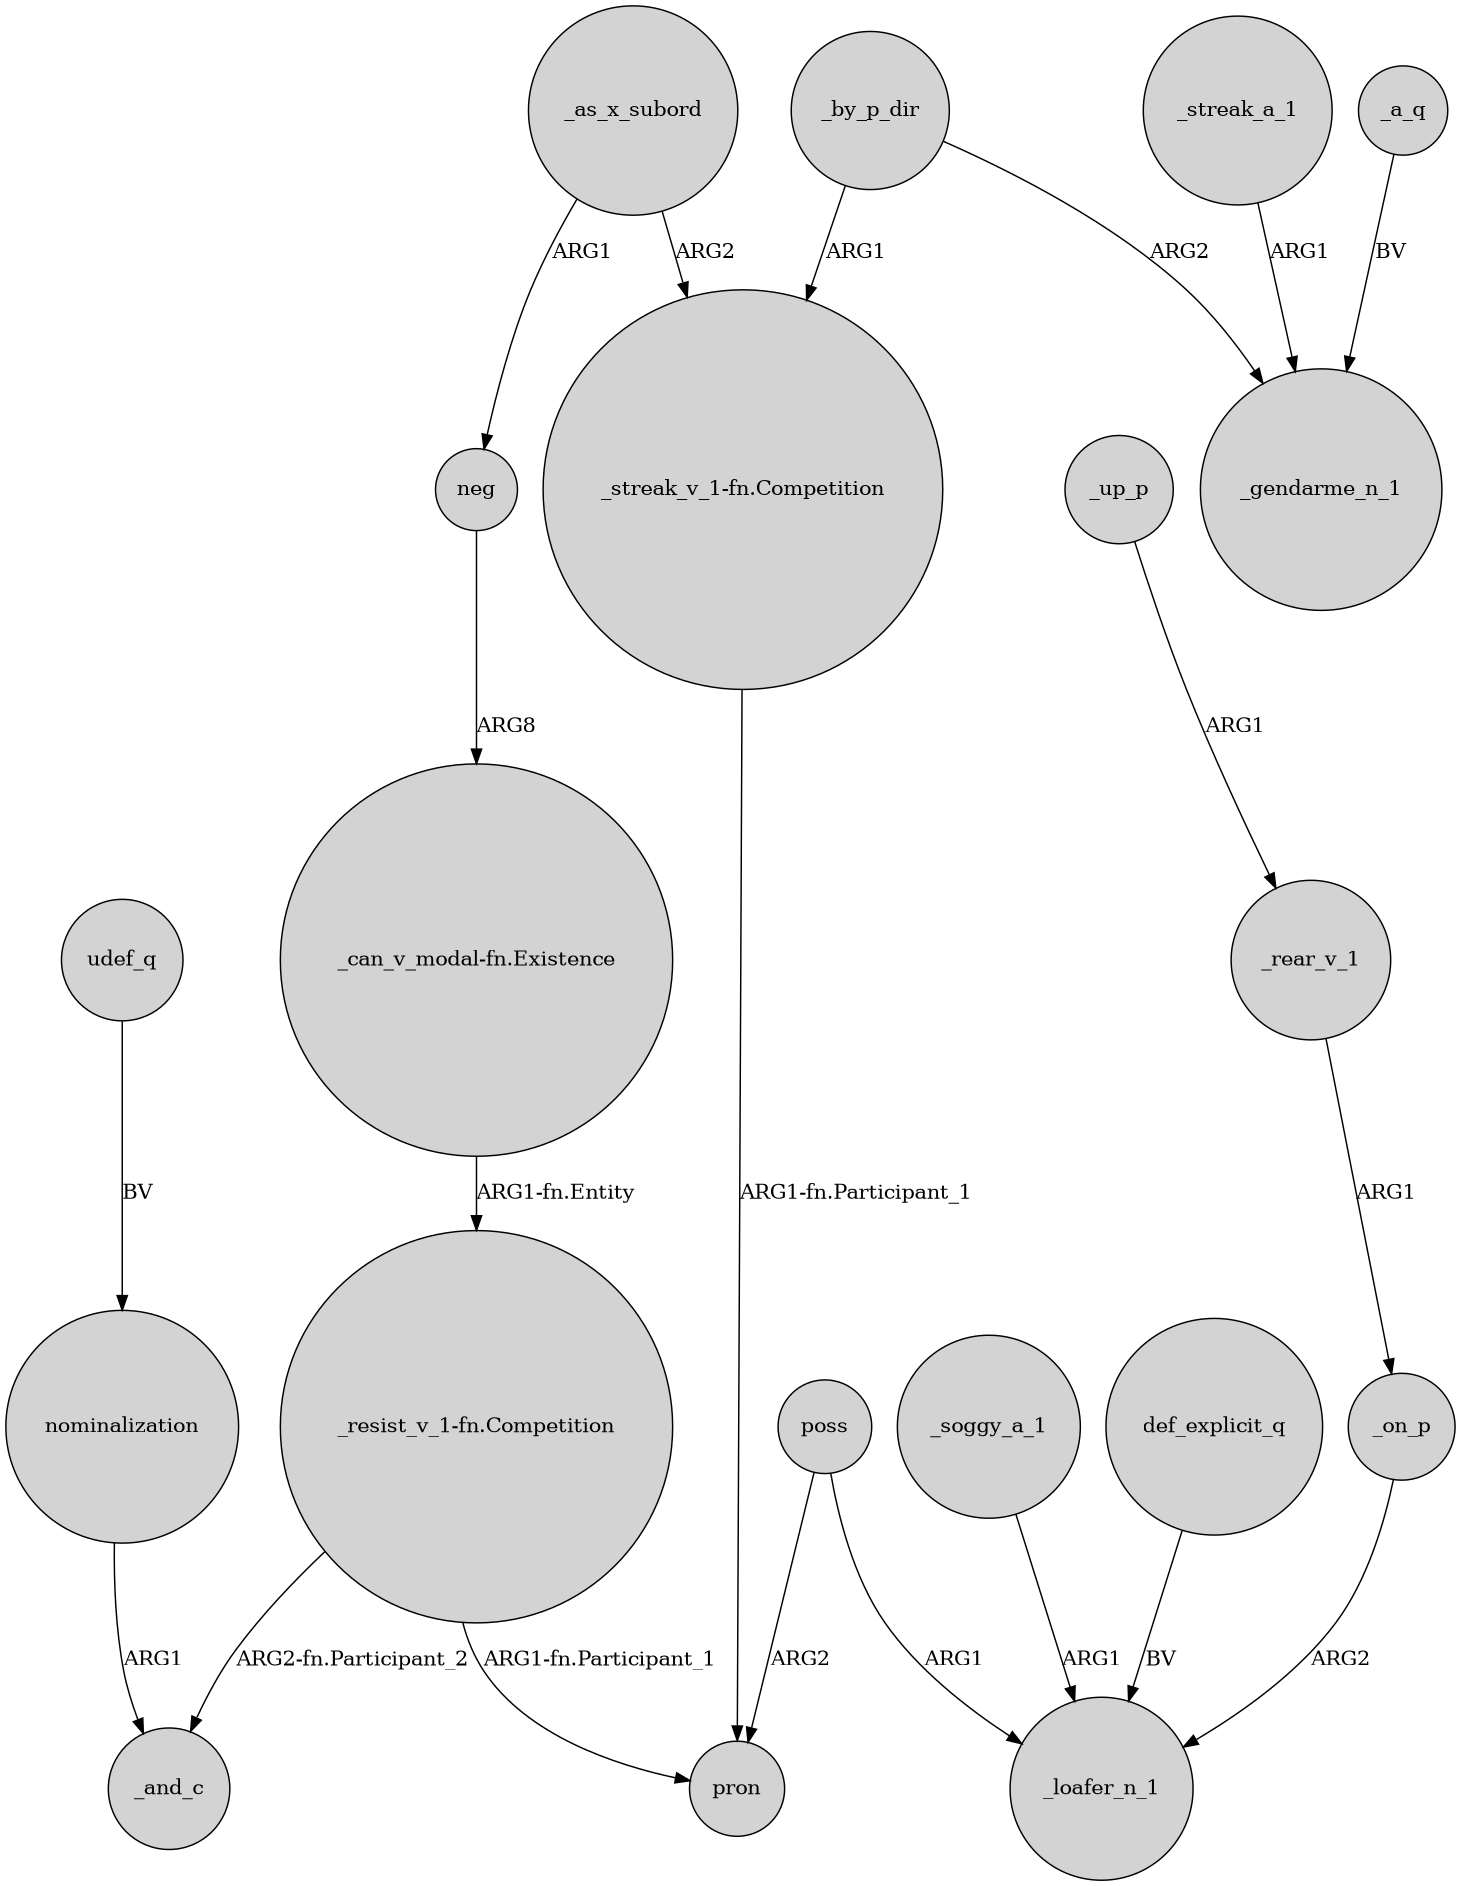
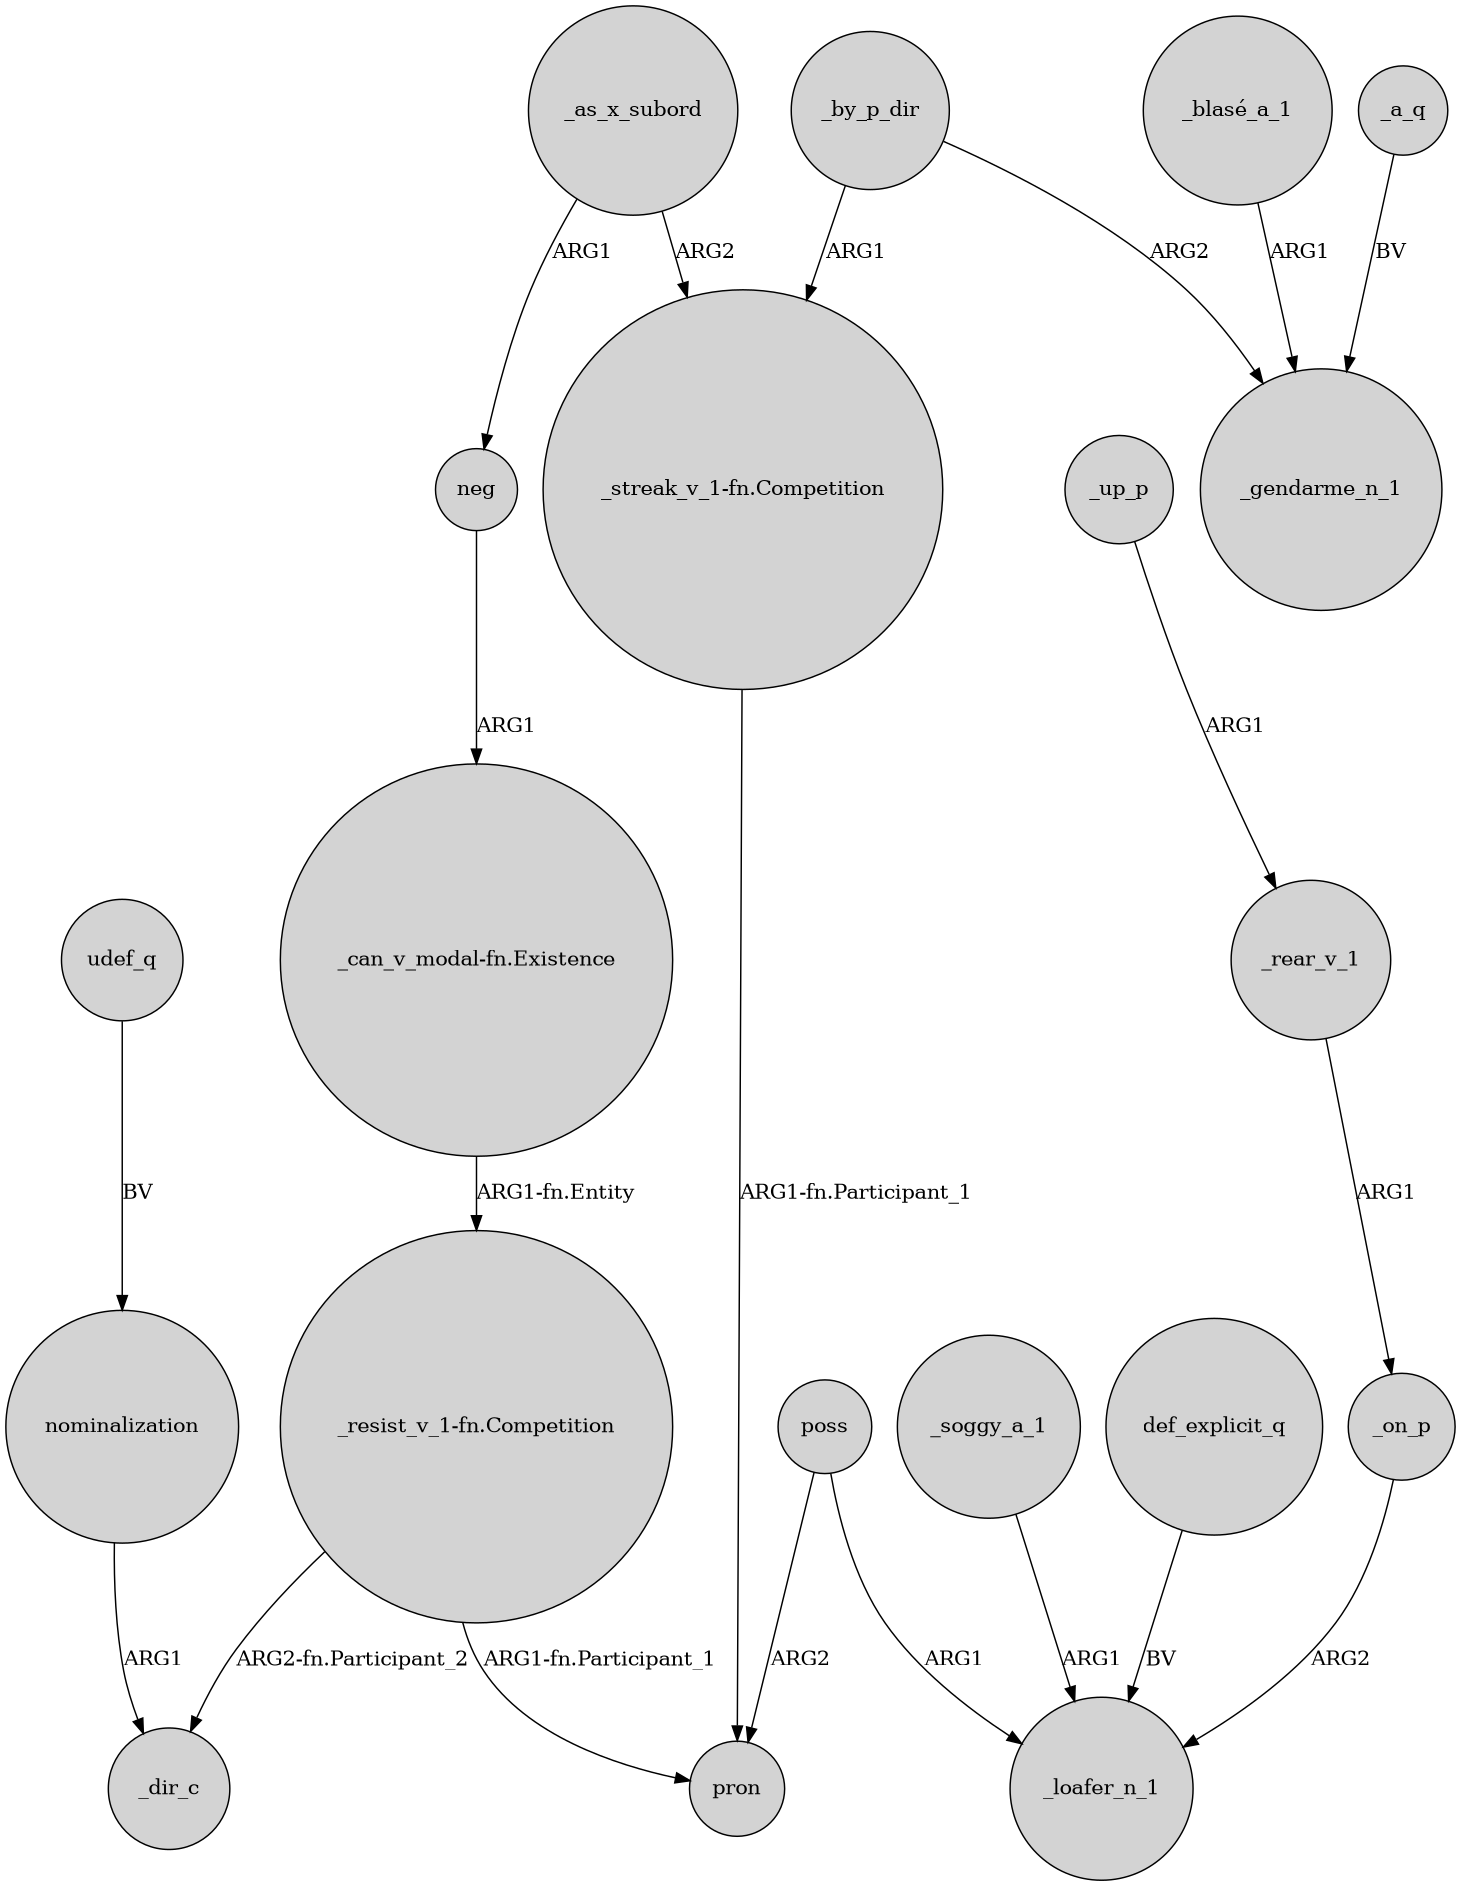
node "_streak_a_1": label "_streak_a_1" -> "_blasé_a_1"
edge "neg" -> "_can_v_modal-fn.Existence": label "ARG8" -> "ARG1"
node "_and_c": label "_and_c" -> "_dir_c"
